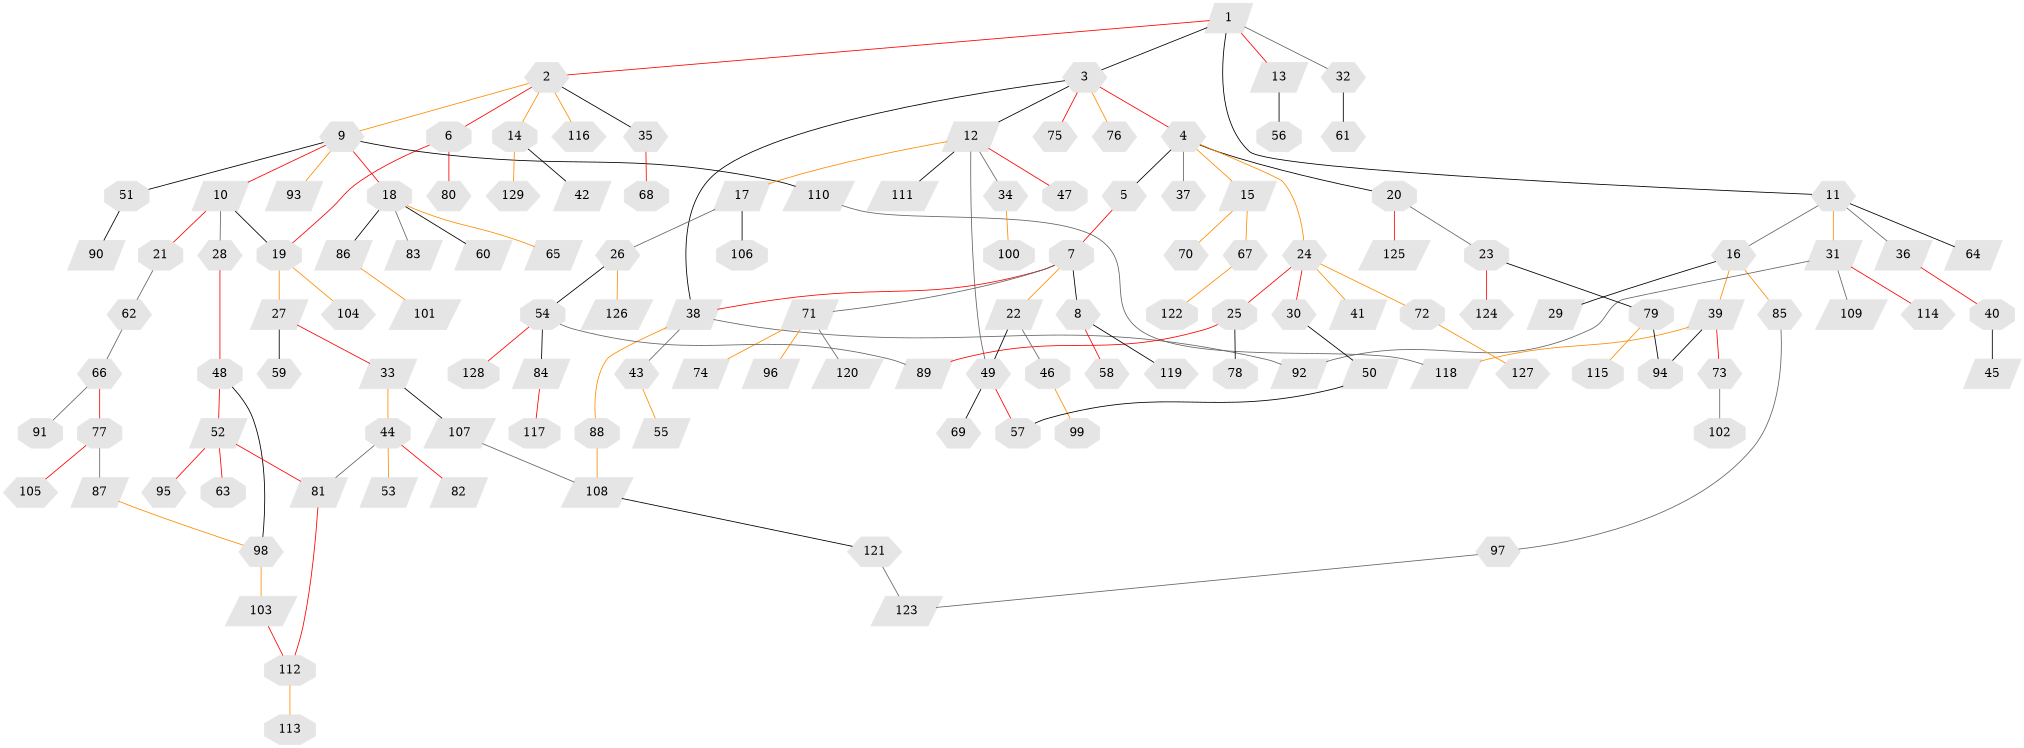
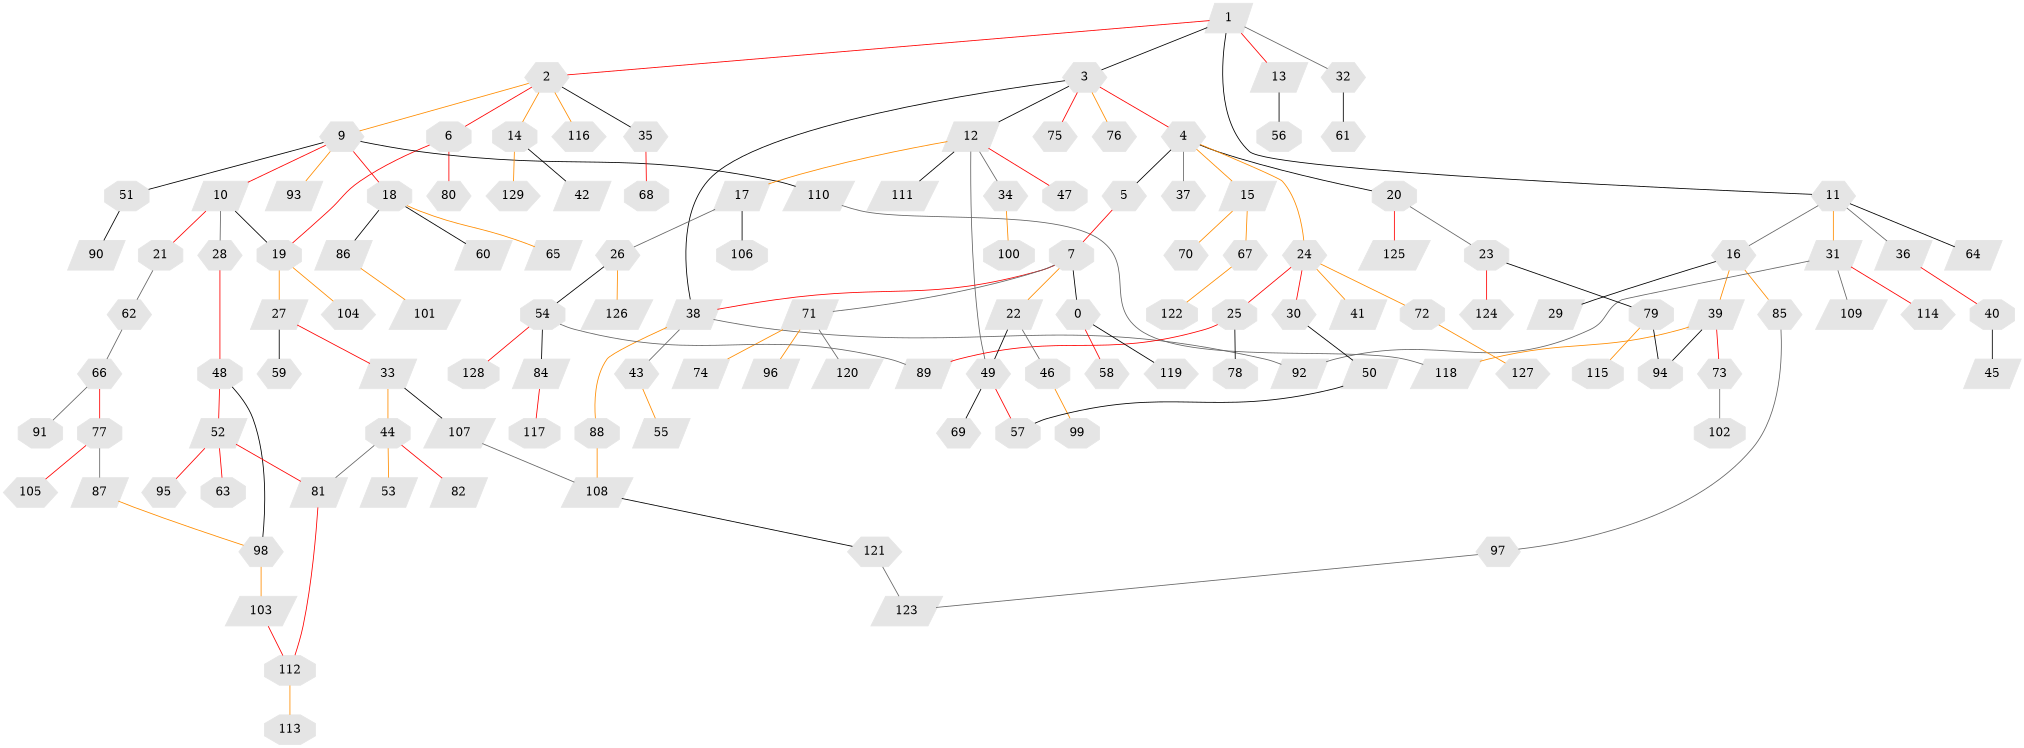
node "83": removed
node "8": label "8" -> "0"
